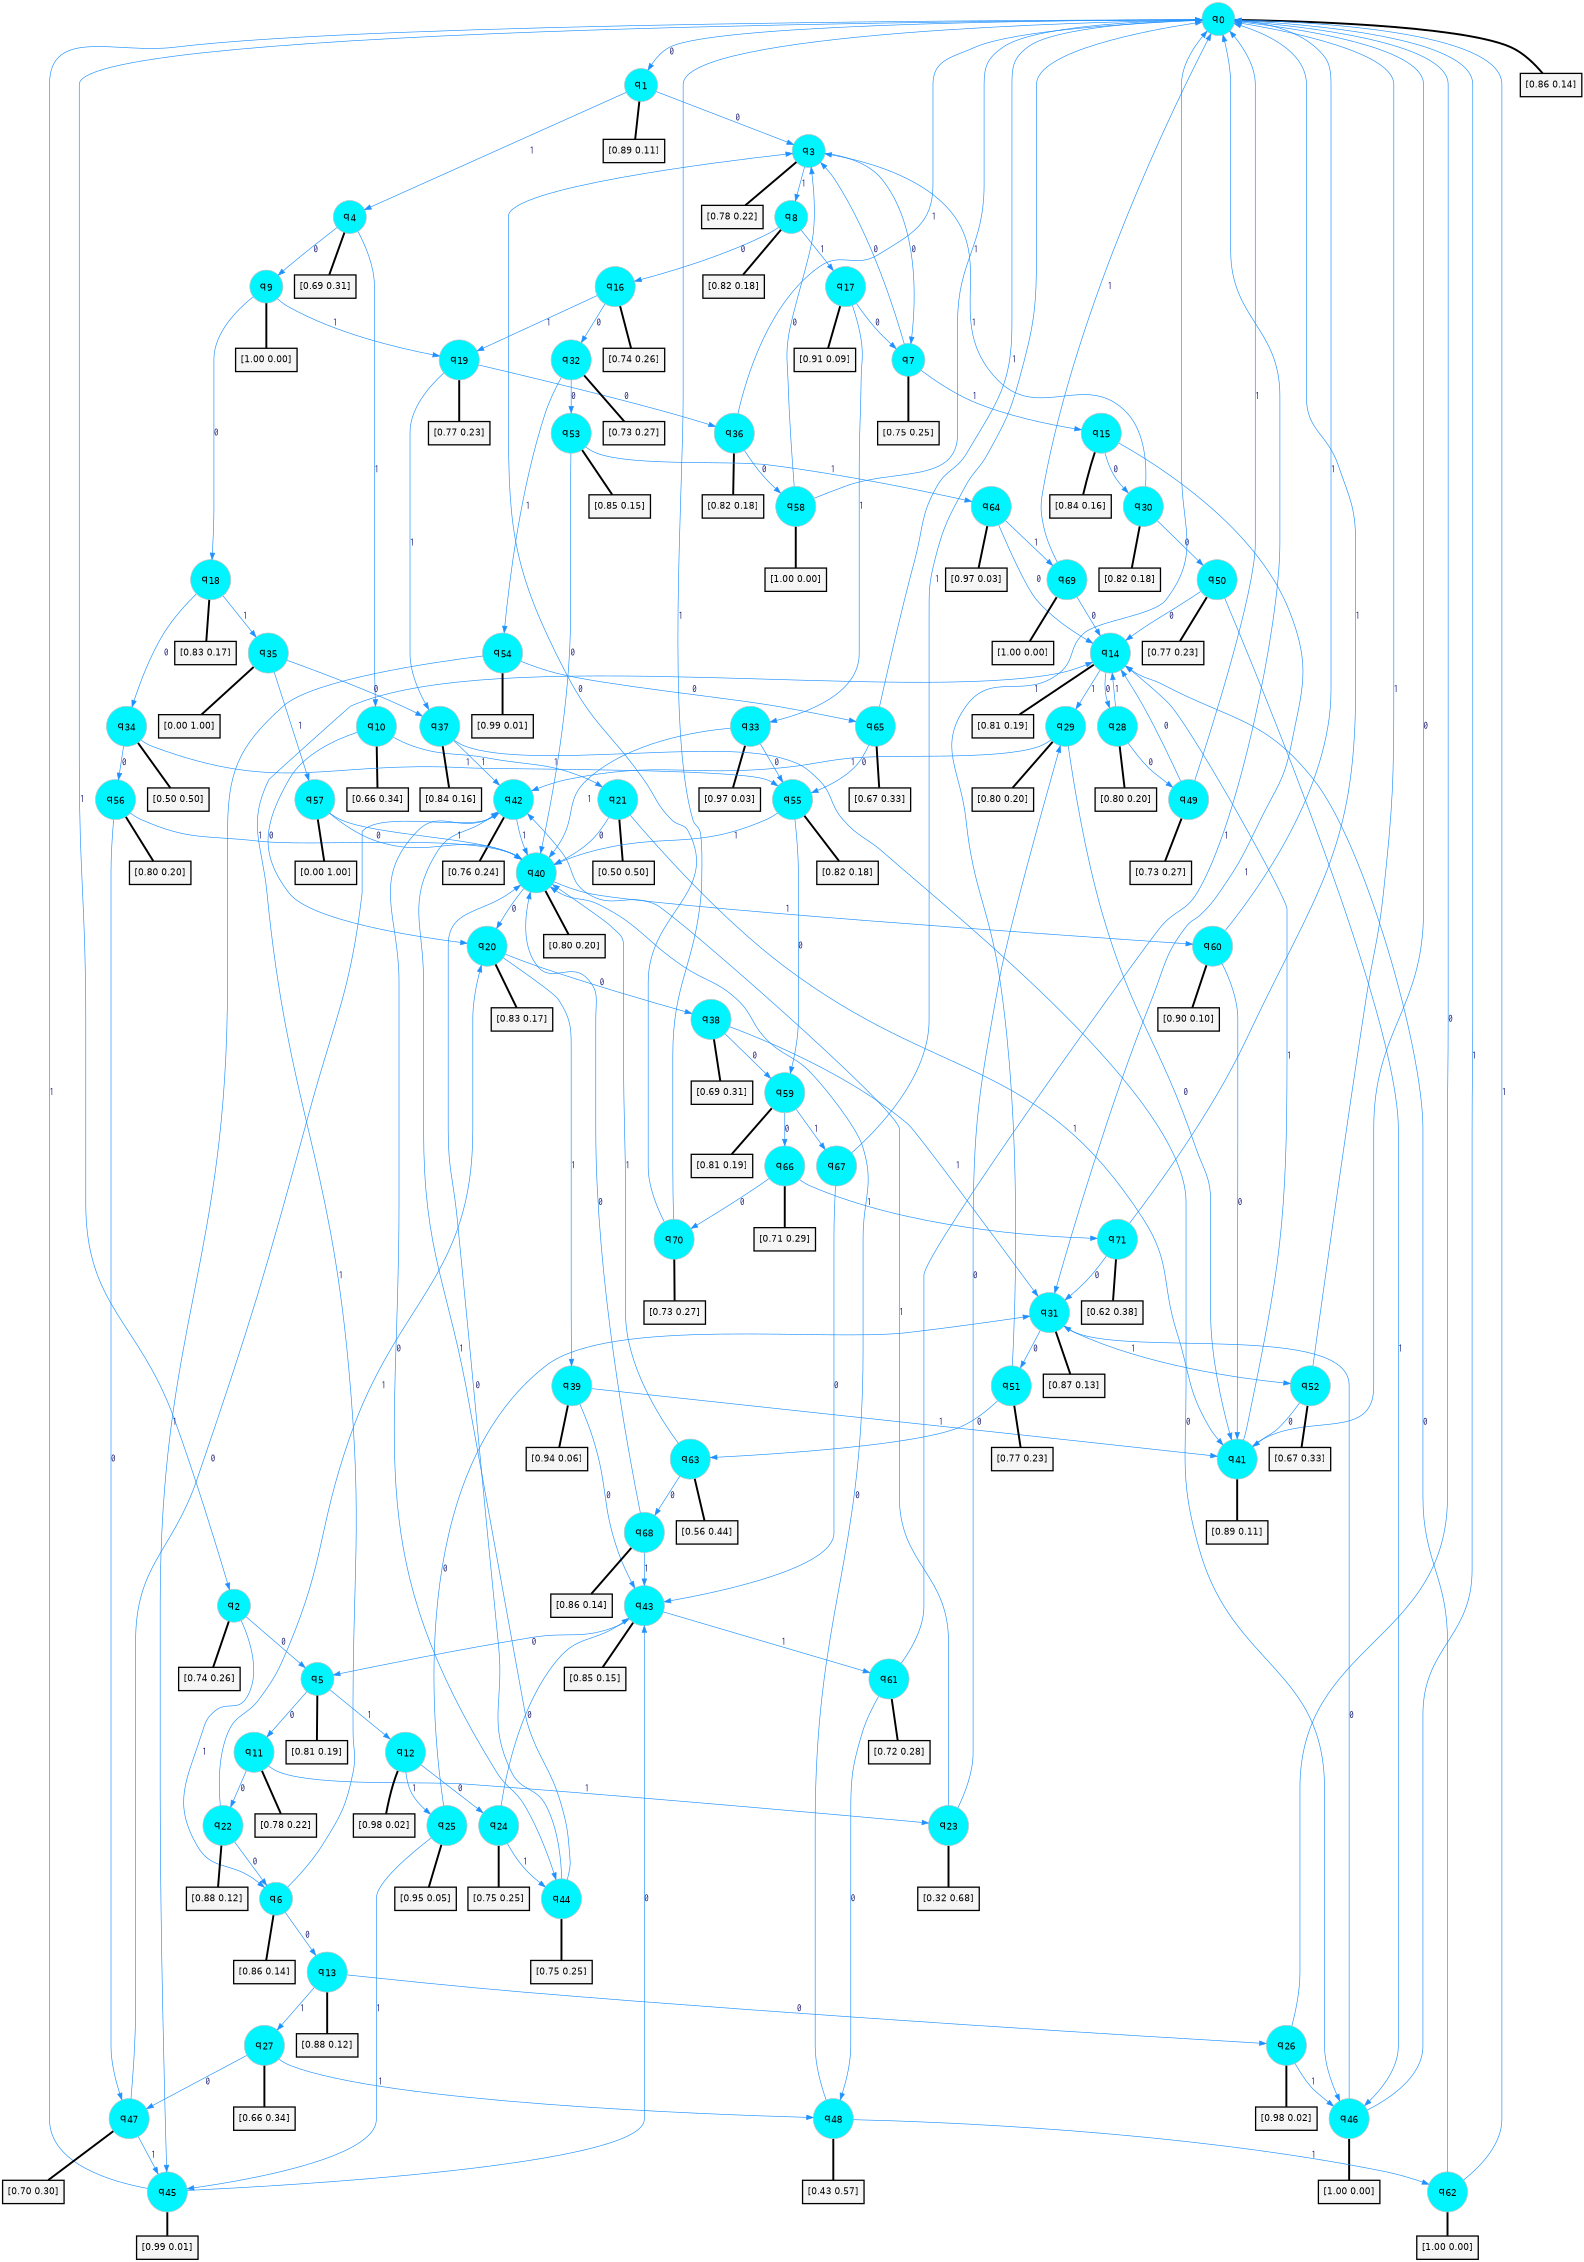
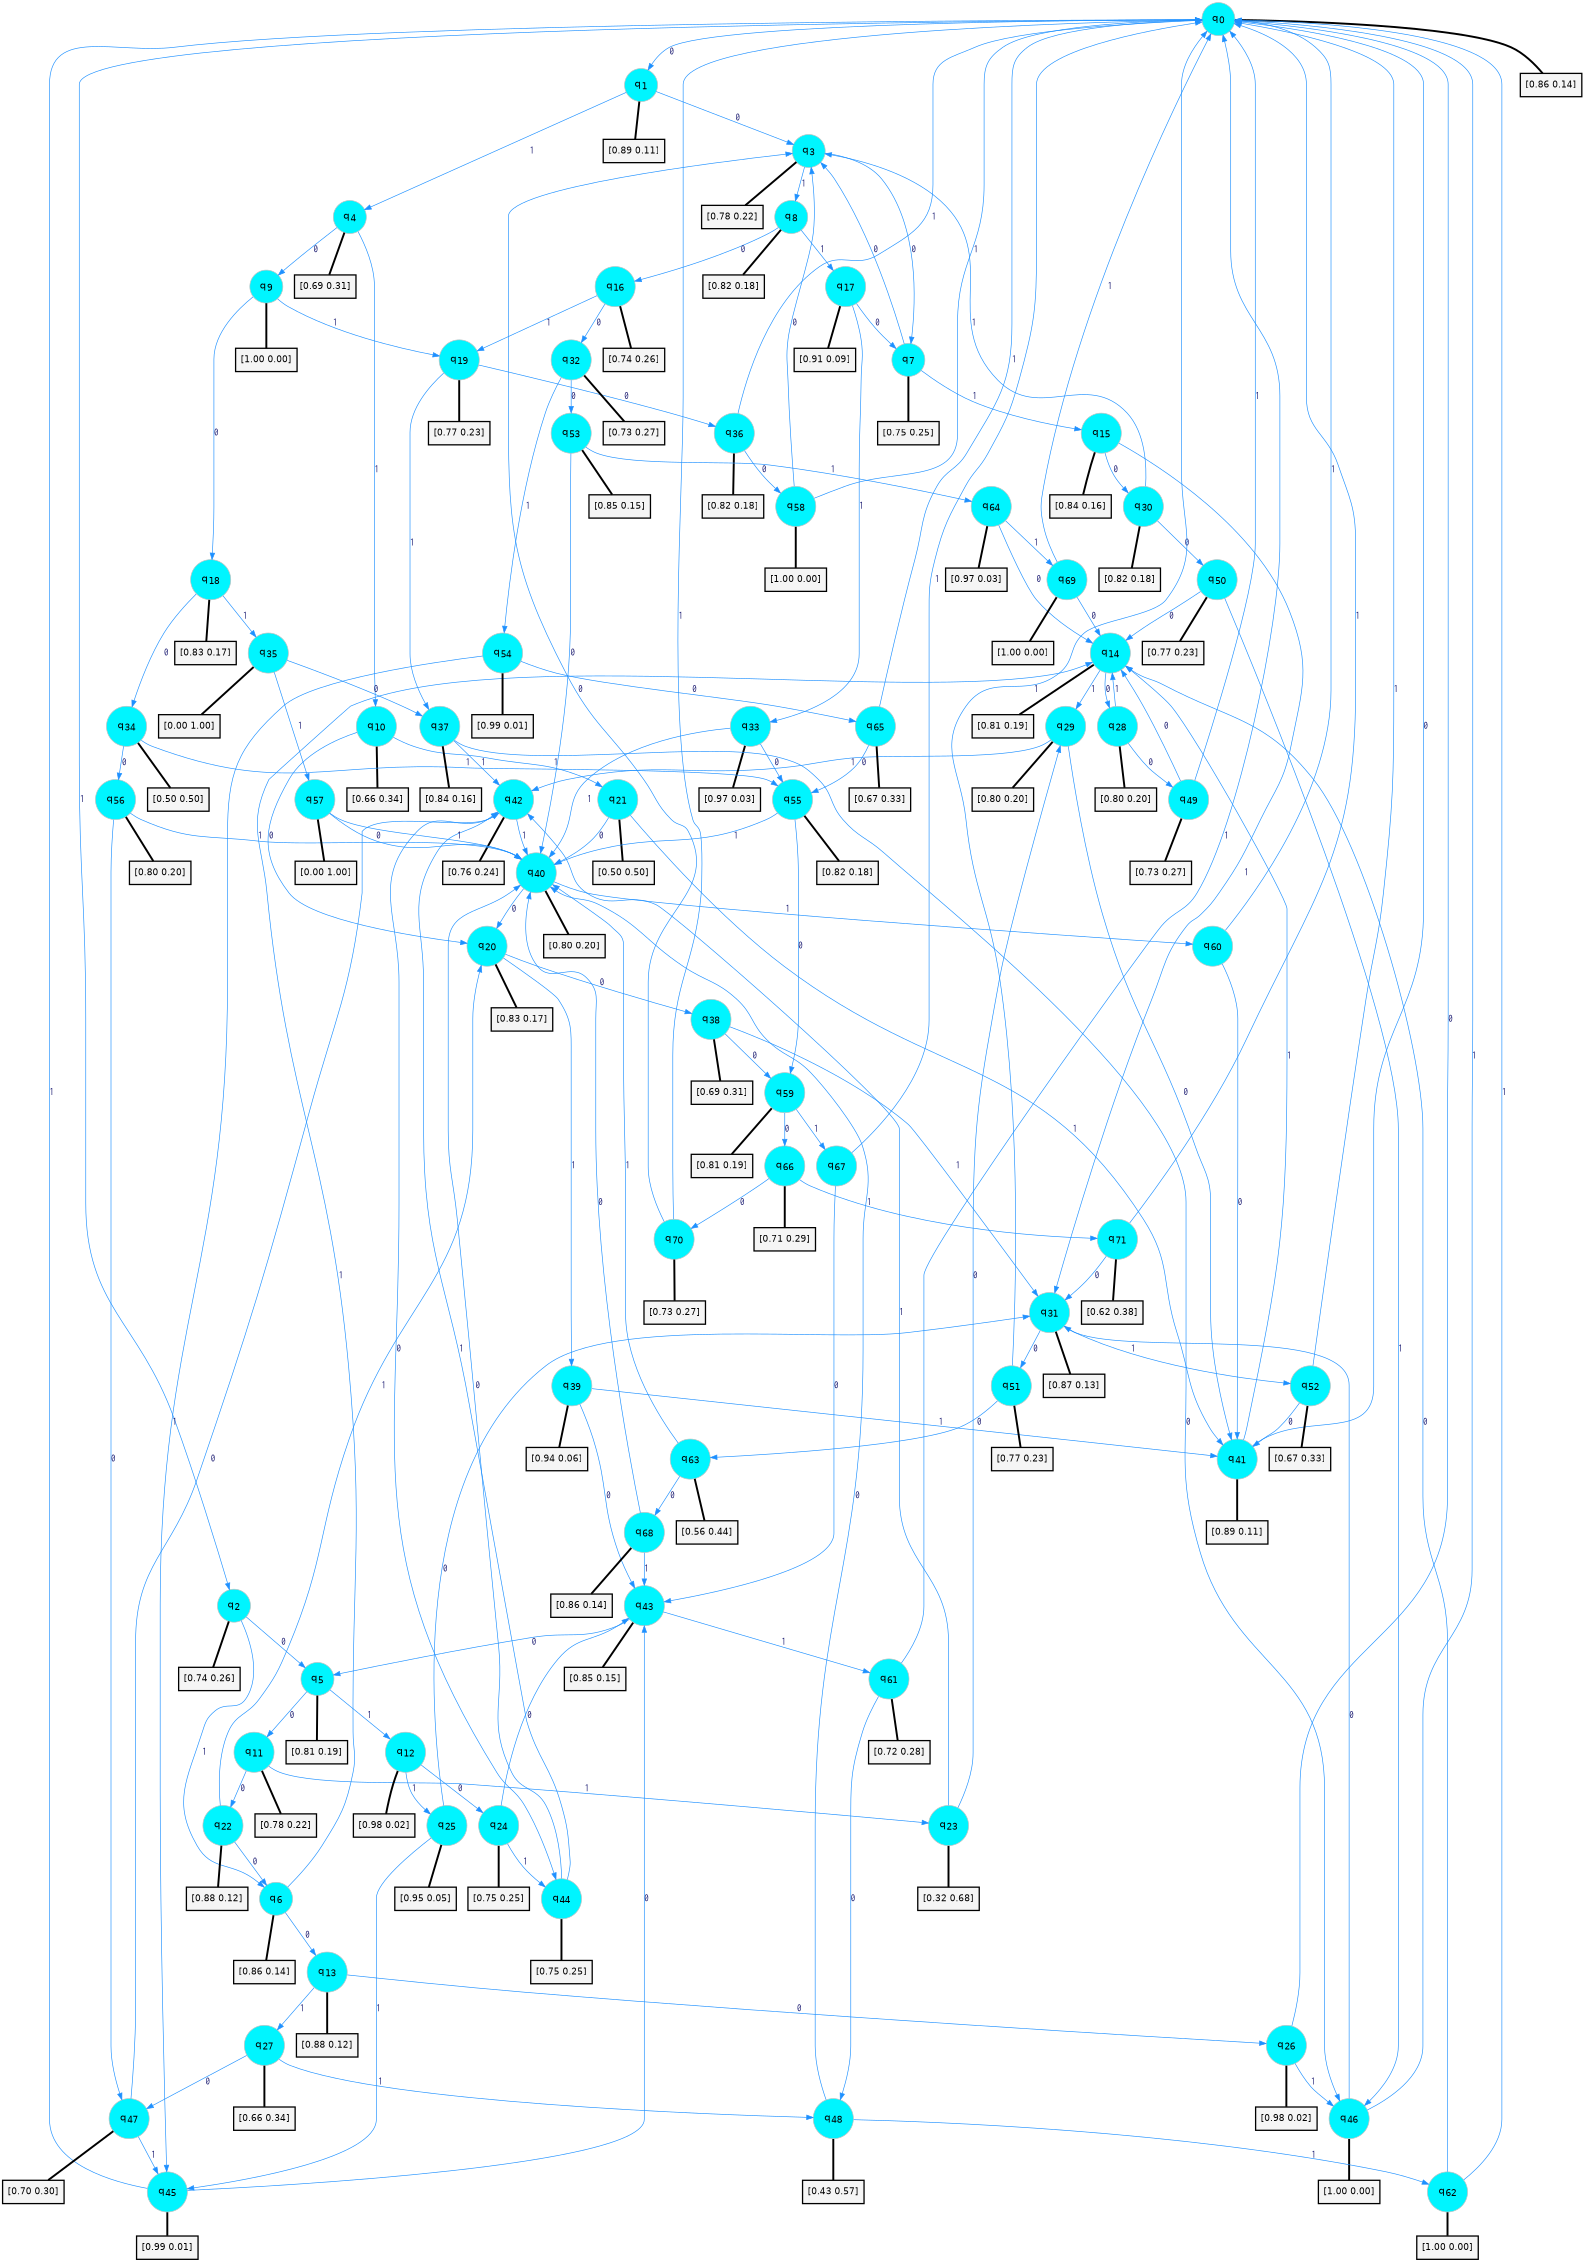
node "[0.90 0.10]": removed
